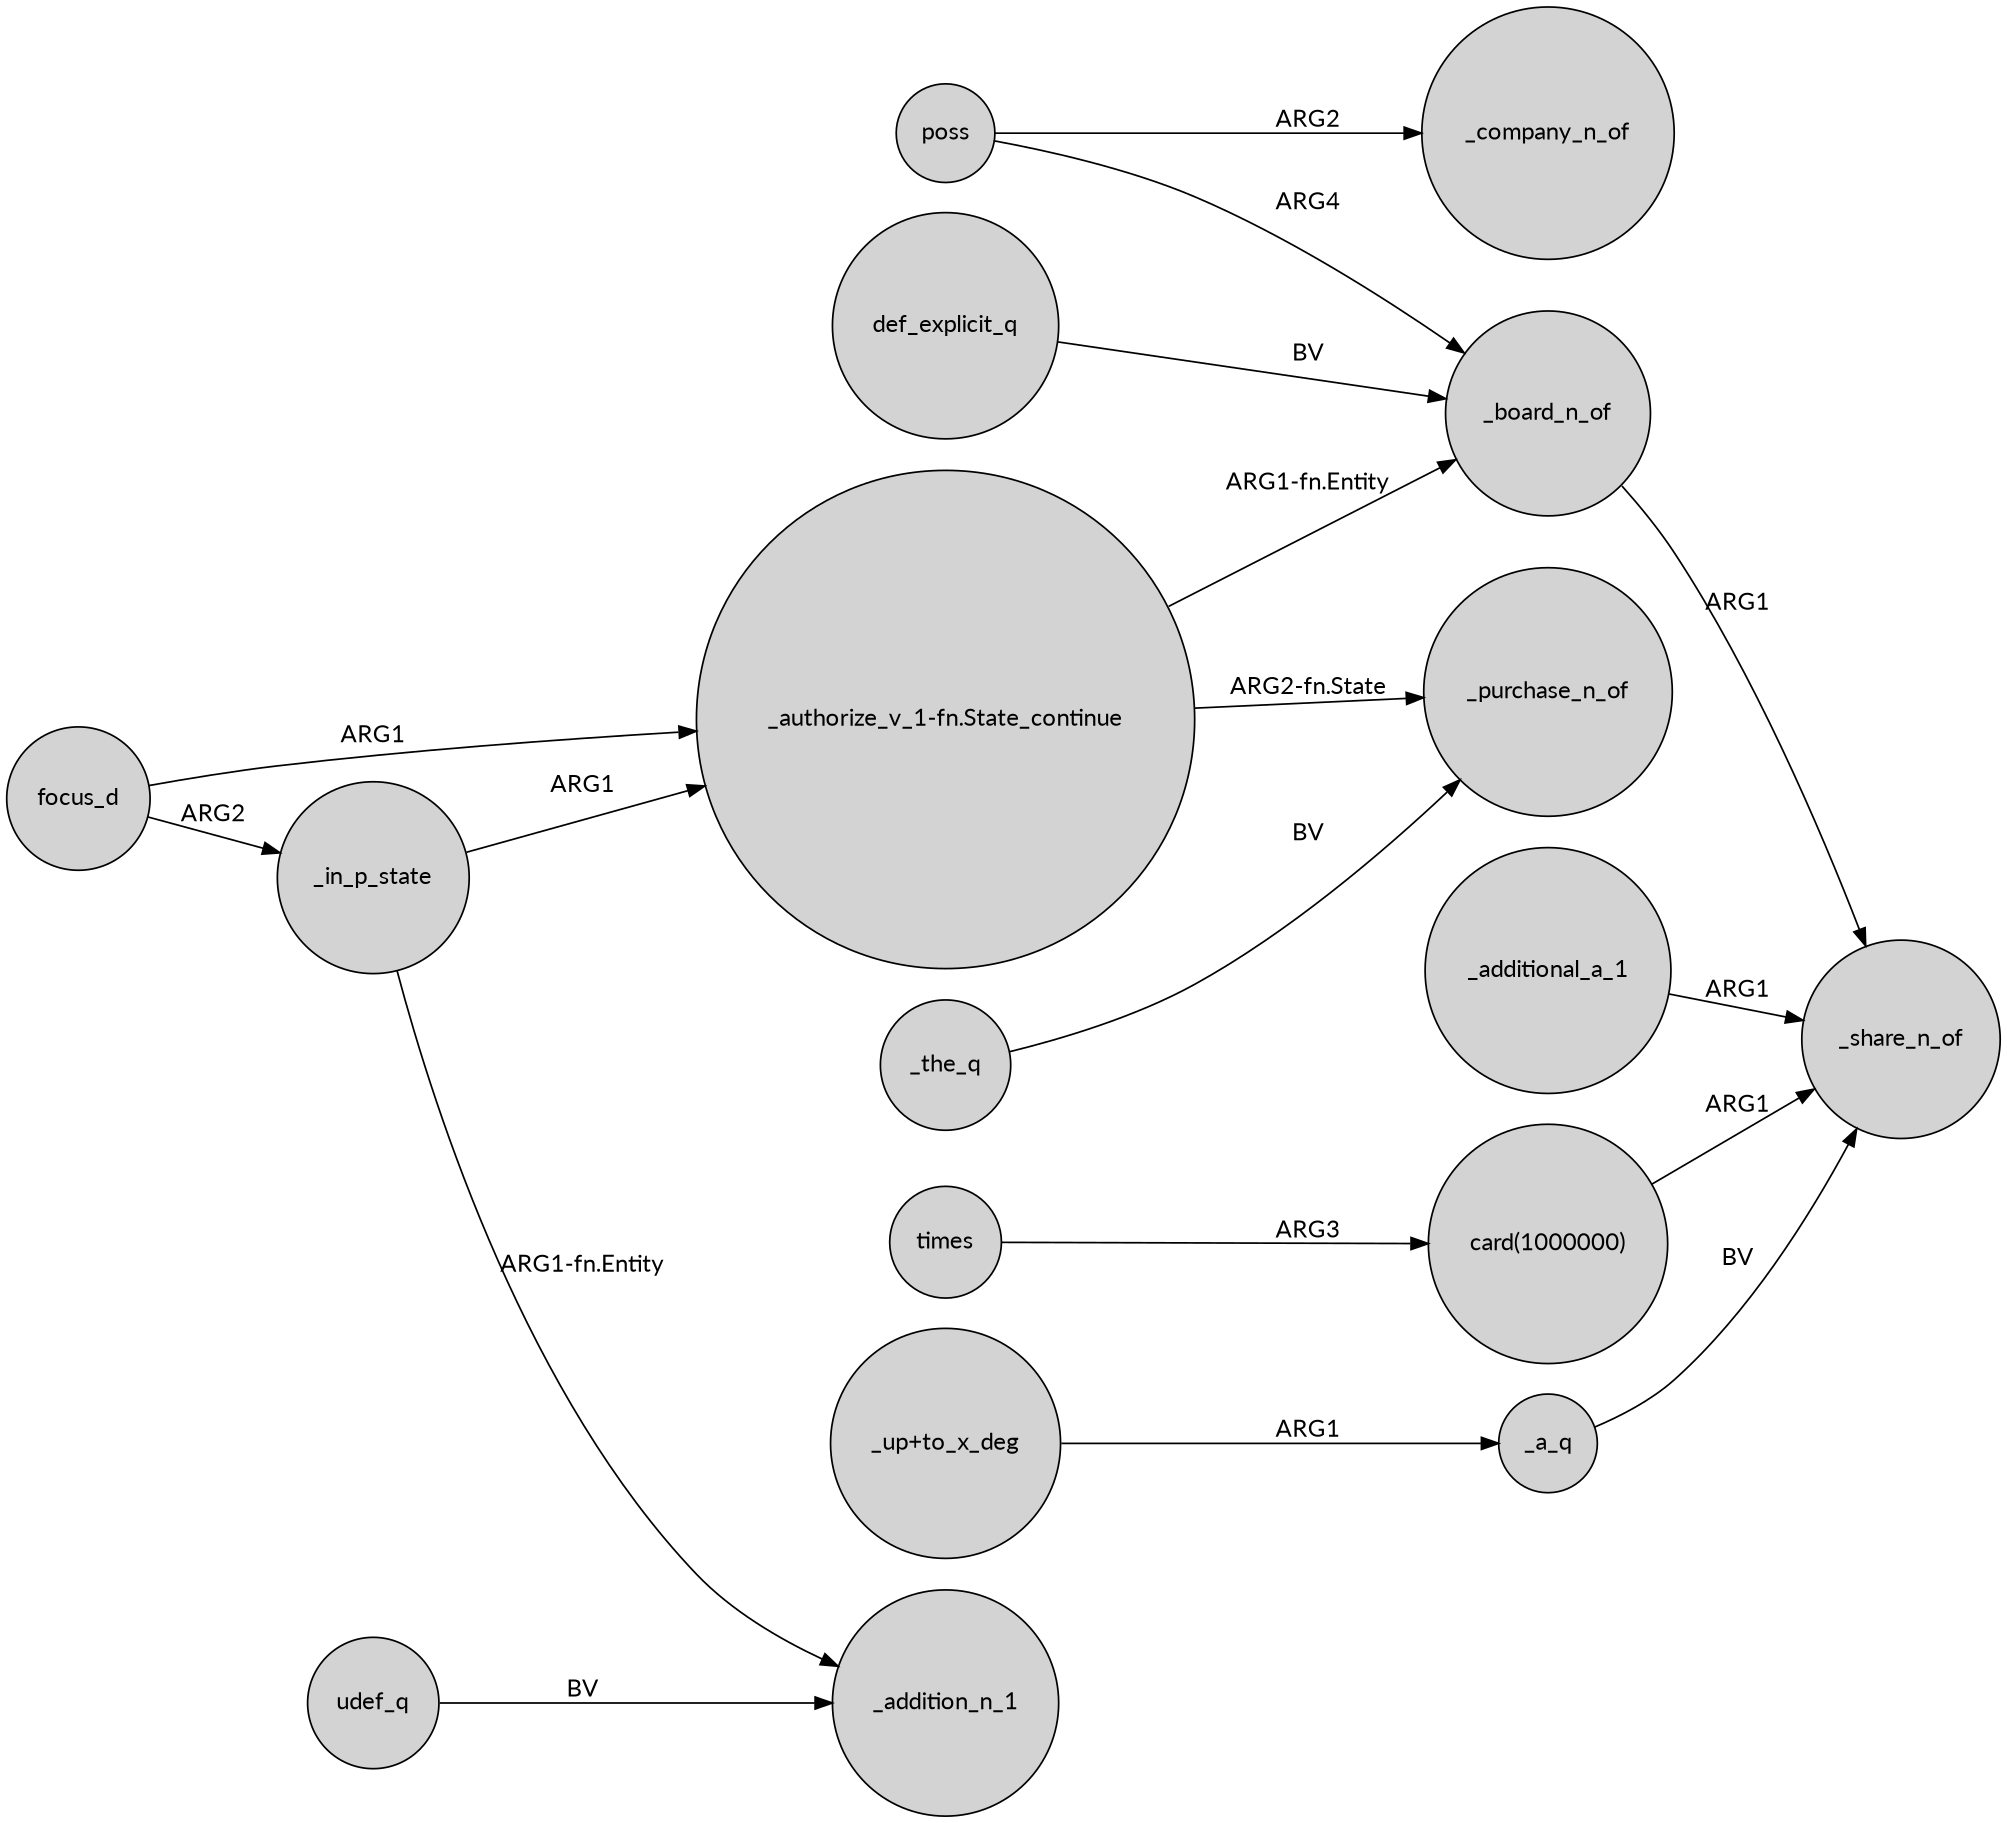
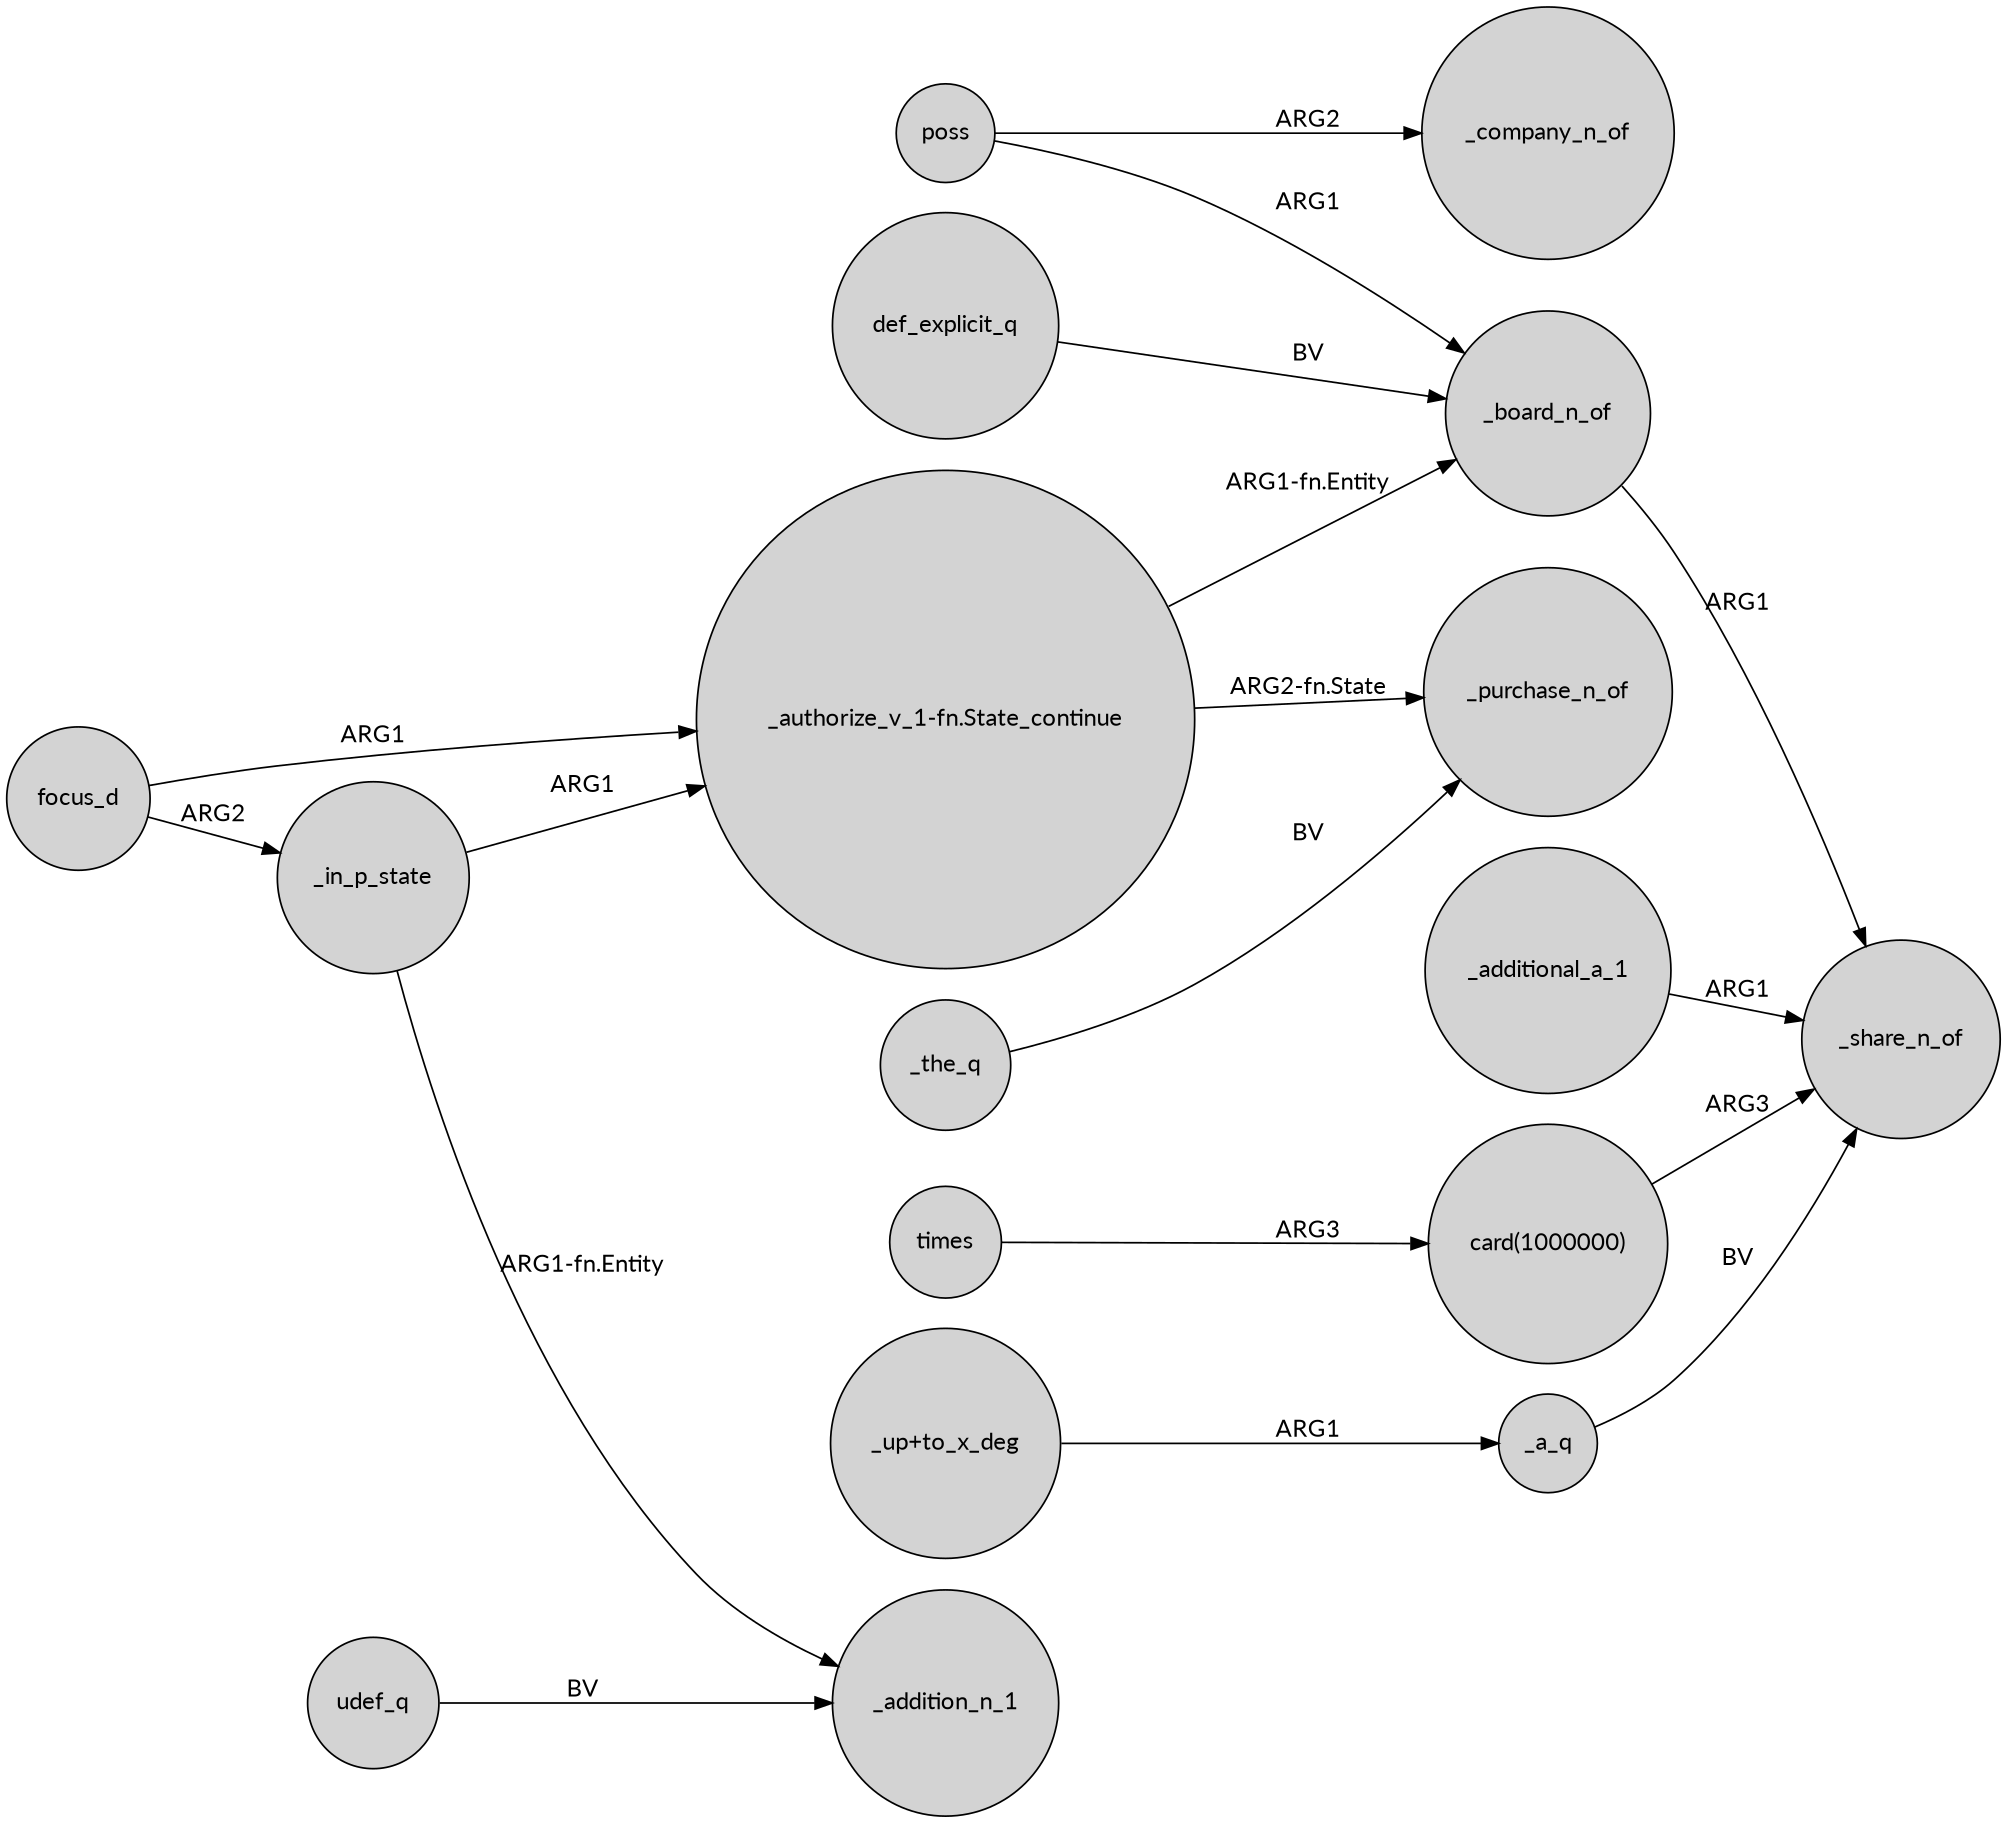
edge "poss" -> "_board_n_of": label "ARG4" -> "ARG1"
edge "card(1000000)" -> "_share_n_of": label "ARG1" -> "ARG3"
